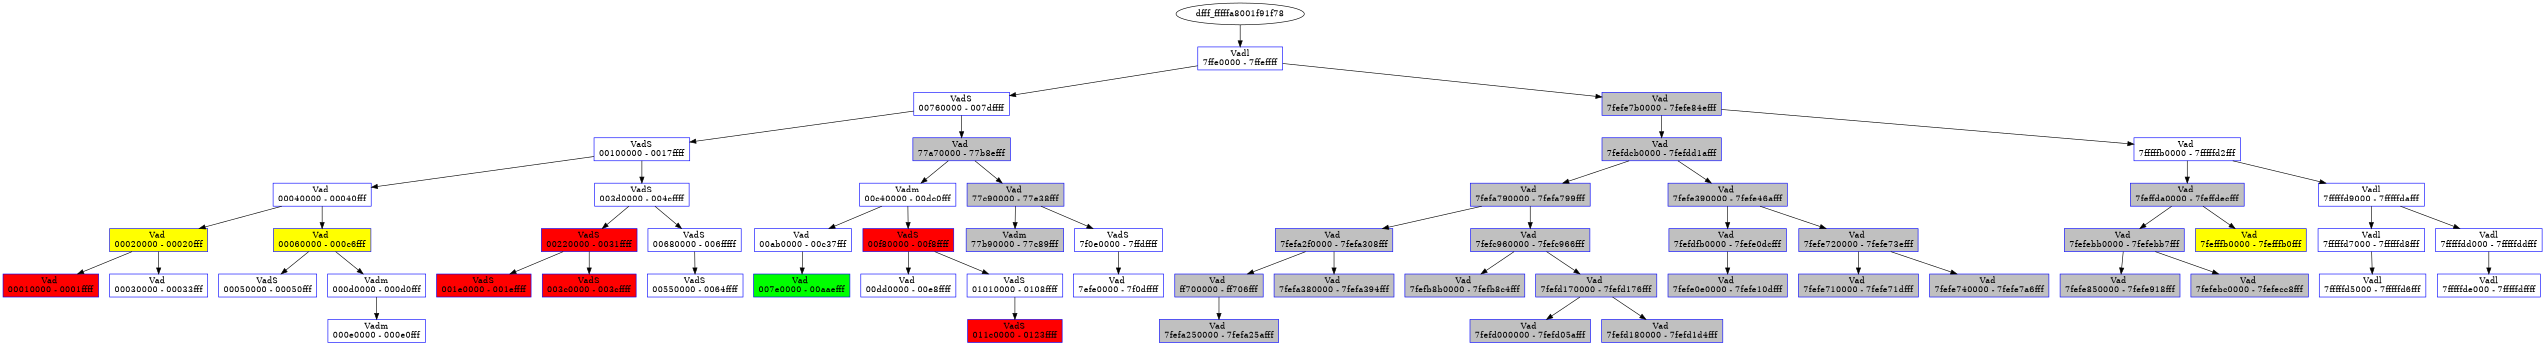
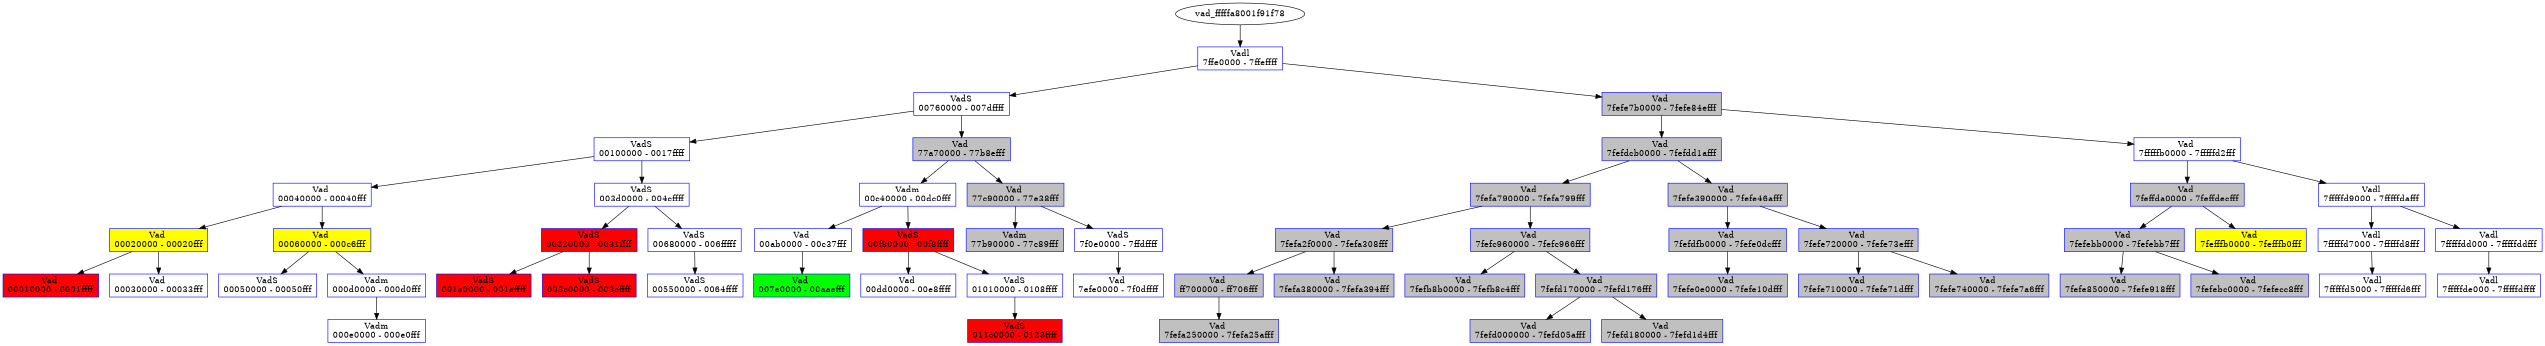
node "dfff_fffffa8001f91f78": label "dfff_fffffa8001f91f78" -> "vad_fffffa8001f91f78"
